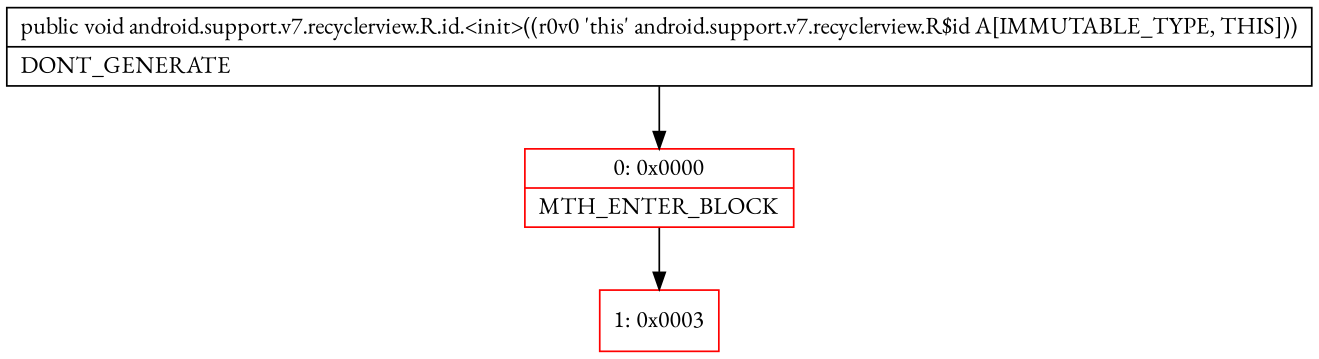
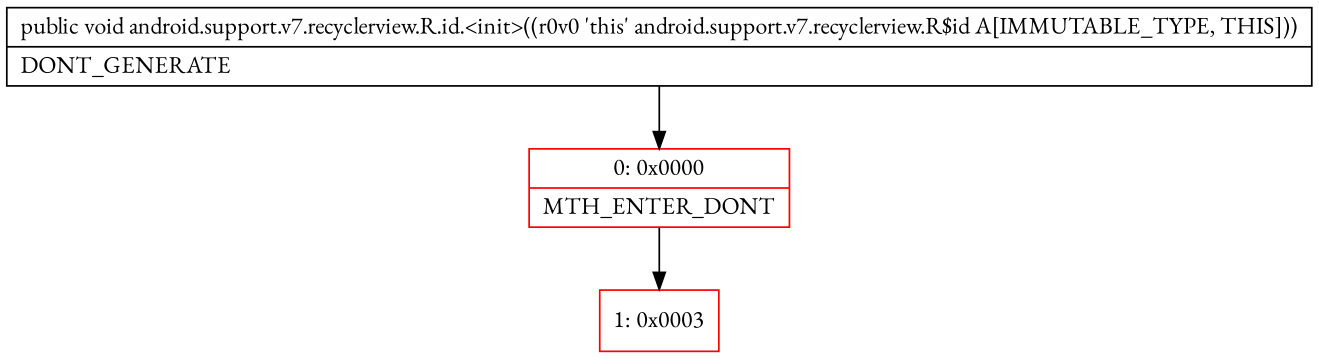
node "0: 0x0000": text "MTH_ENTER_BLOCK" -> "MTH_ENTER_DONT"
